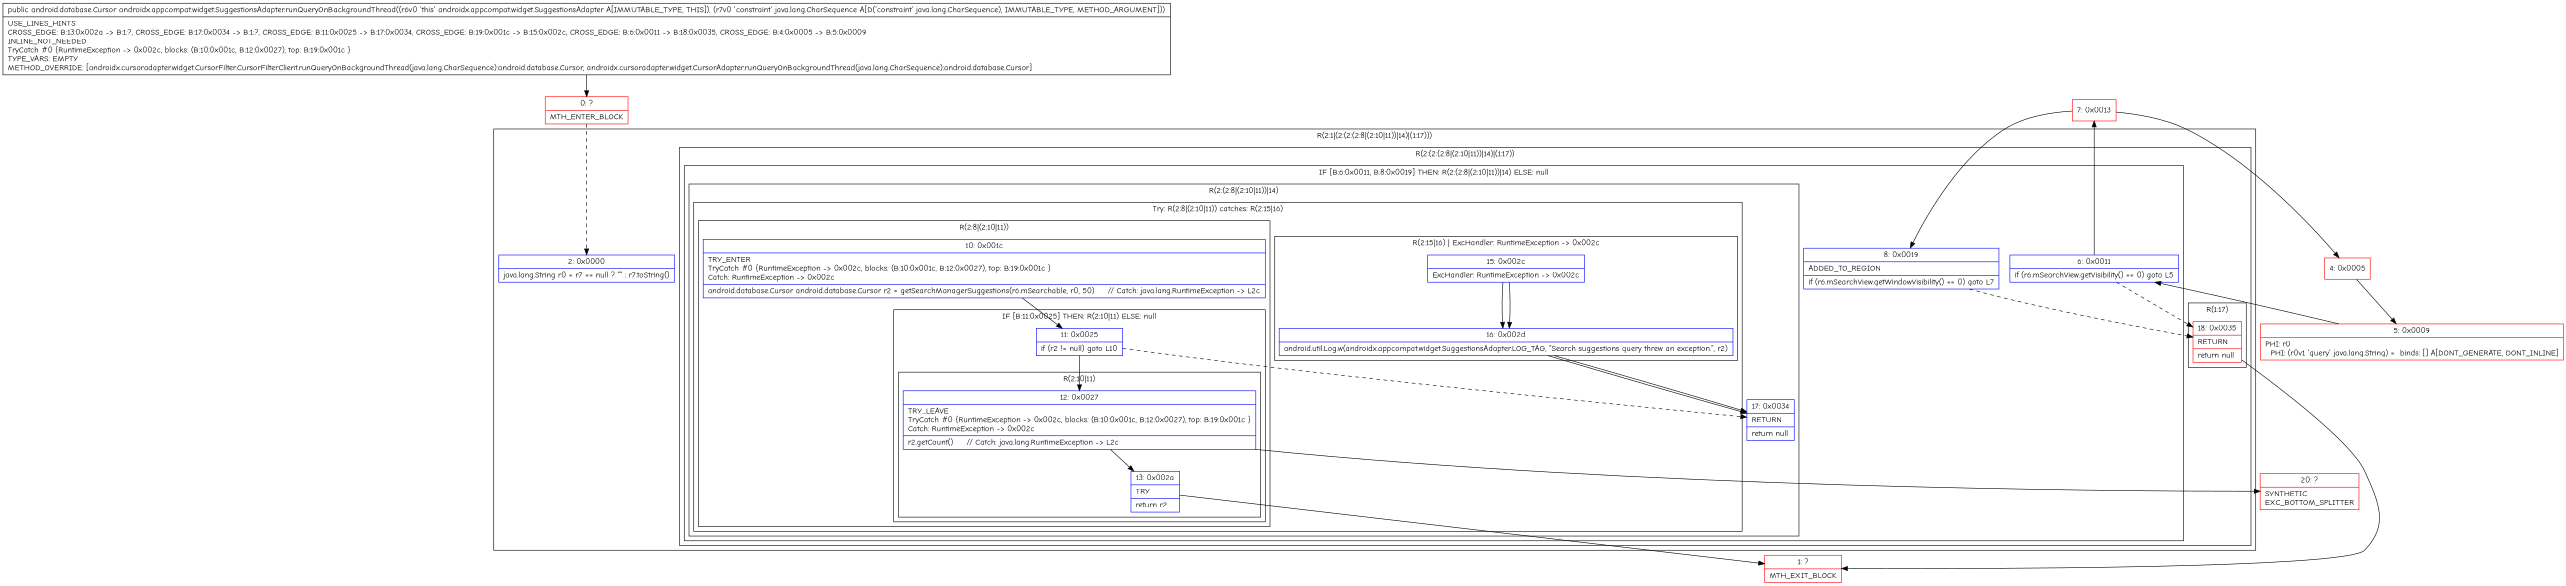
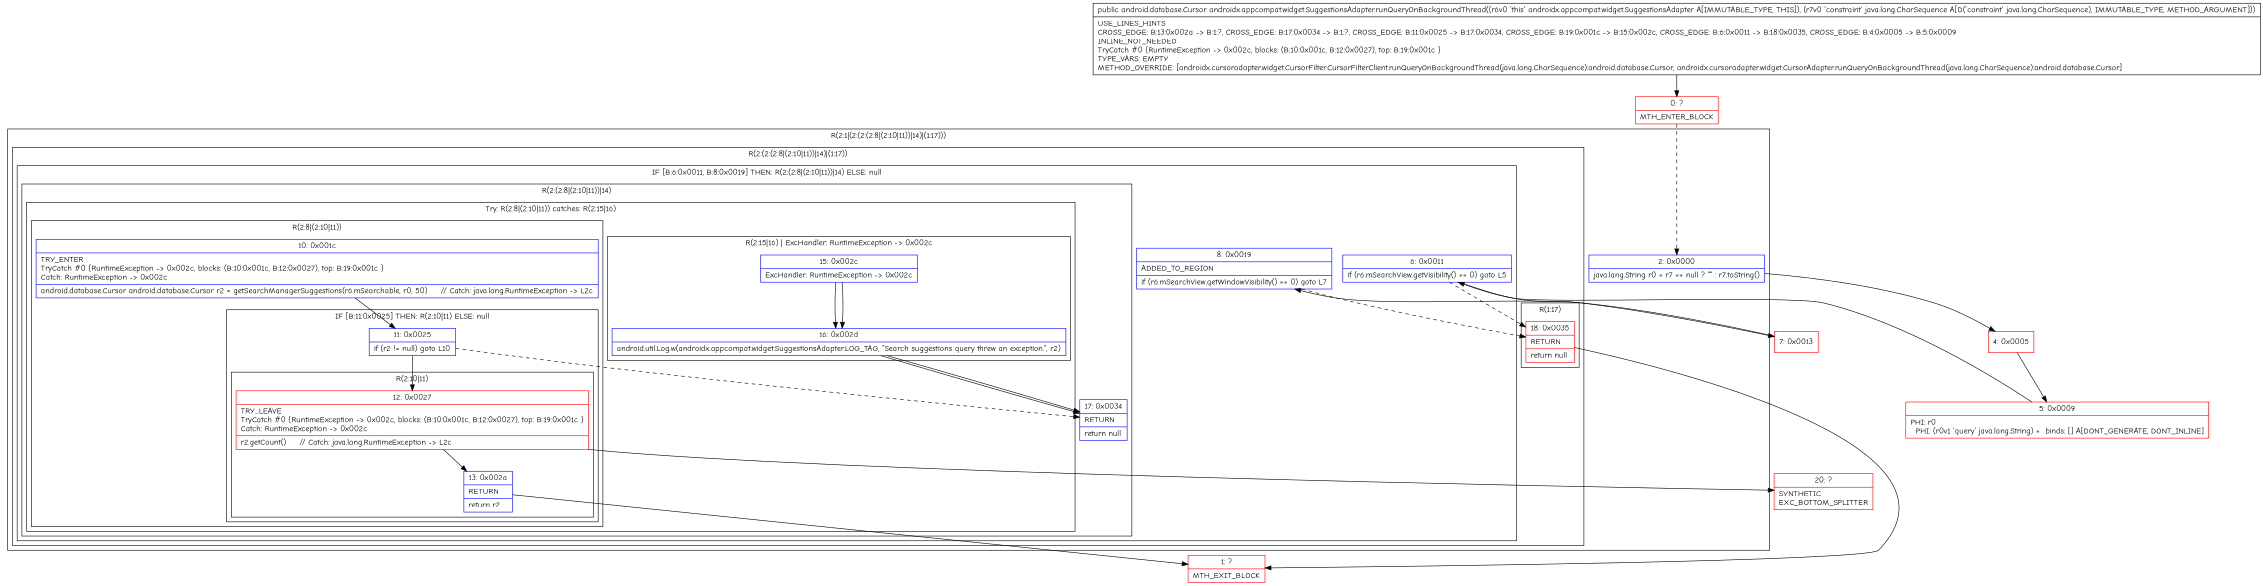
edge "7: 0x0013" -> "4: 0x0005": now "2: 0x0000" -> "4: 0x0005"
node "12: 0x0027": color blue -> red
node "13: 0x002a": text "TRY" -> "RETURN"
